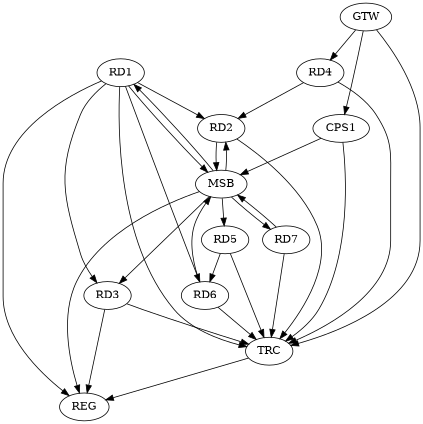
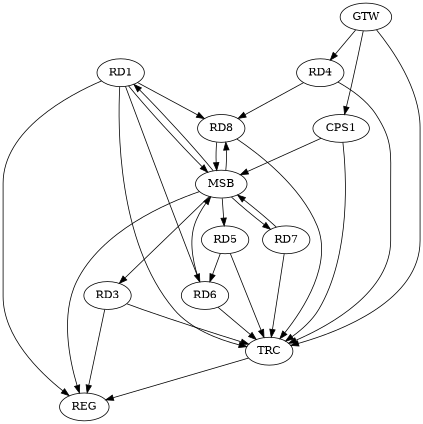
node "RD2": label "RD2" -> "RD8"
edge "RD1" -> "RD3": removed
